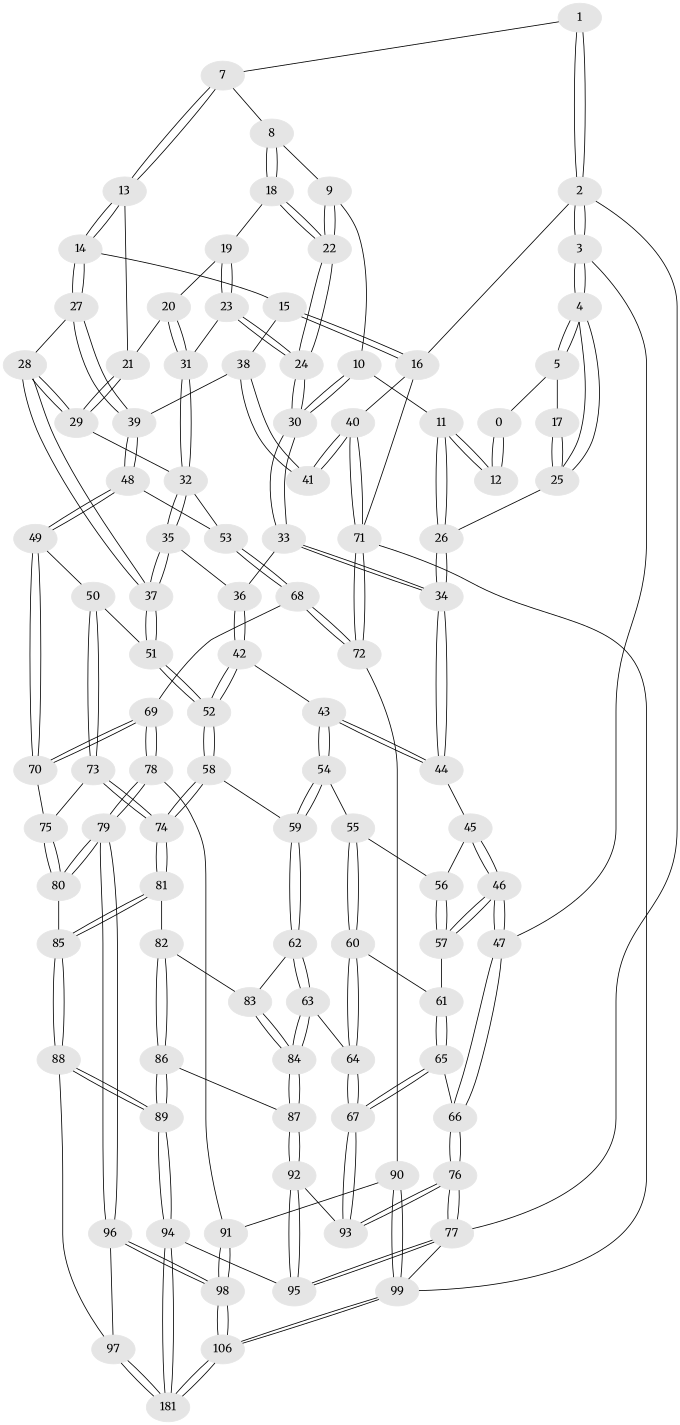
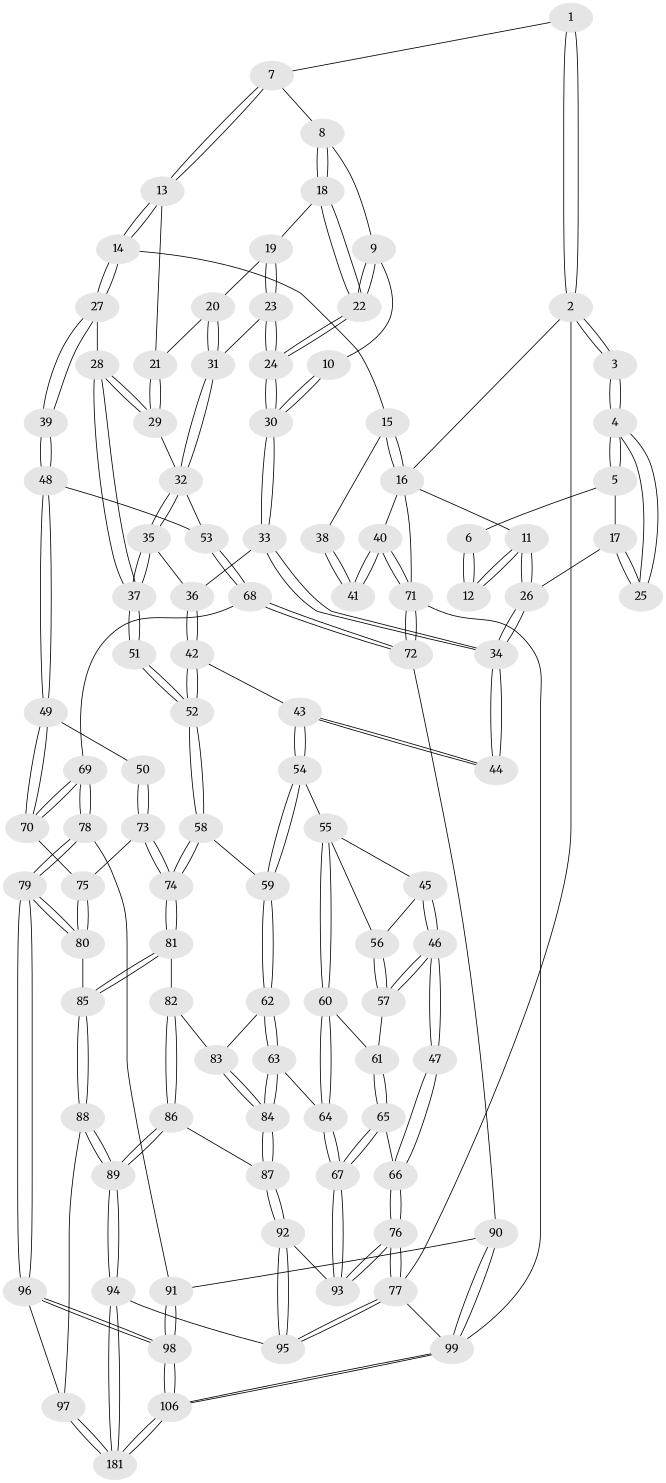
edge "38" -- "39": removed
edge "10" -- "11": now "16" -- "11"
node "0": label "0" -> "6"
edge "25" -- "26": now "17" -- "26"
edge "3" -- "47": removed
edge "50" -- "51": removed
edge "44" -- "45": now "55" -- "45"
